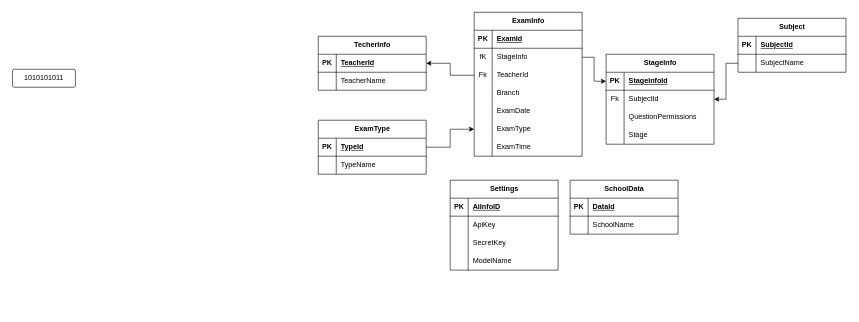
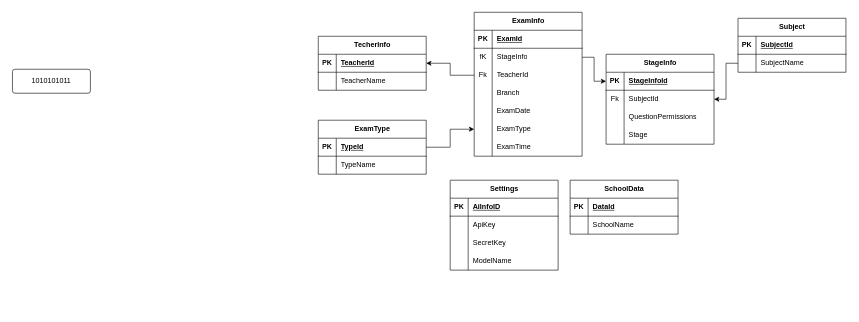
node "1010101011": size 63x18 -> 78x24
